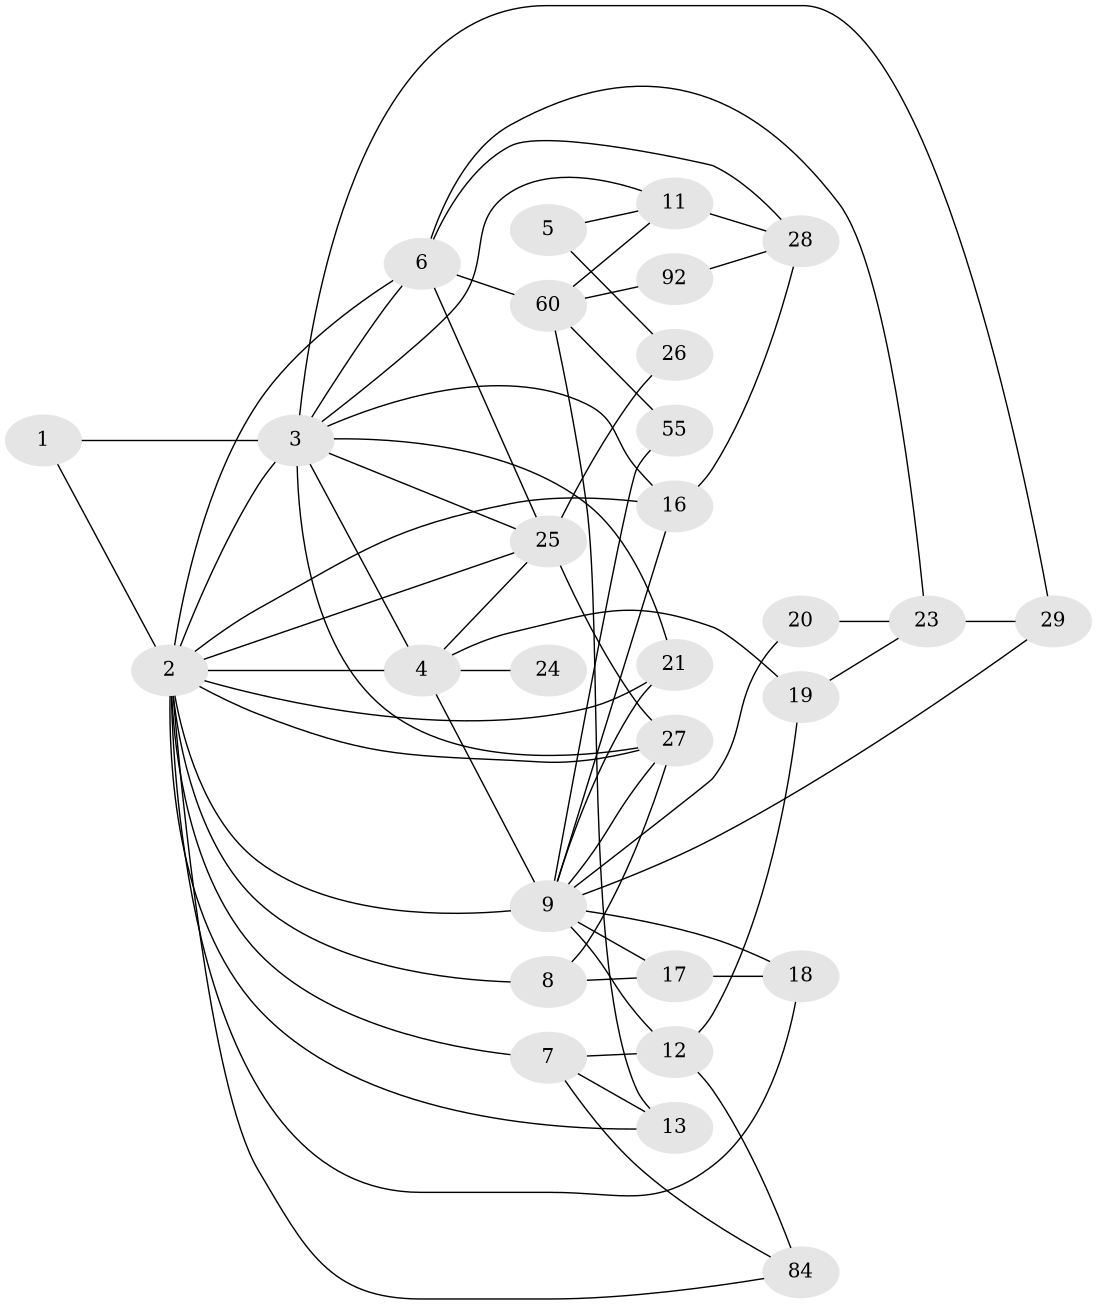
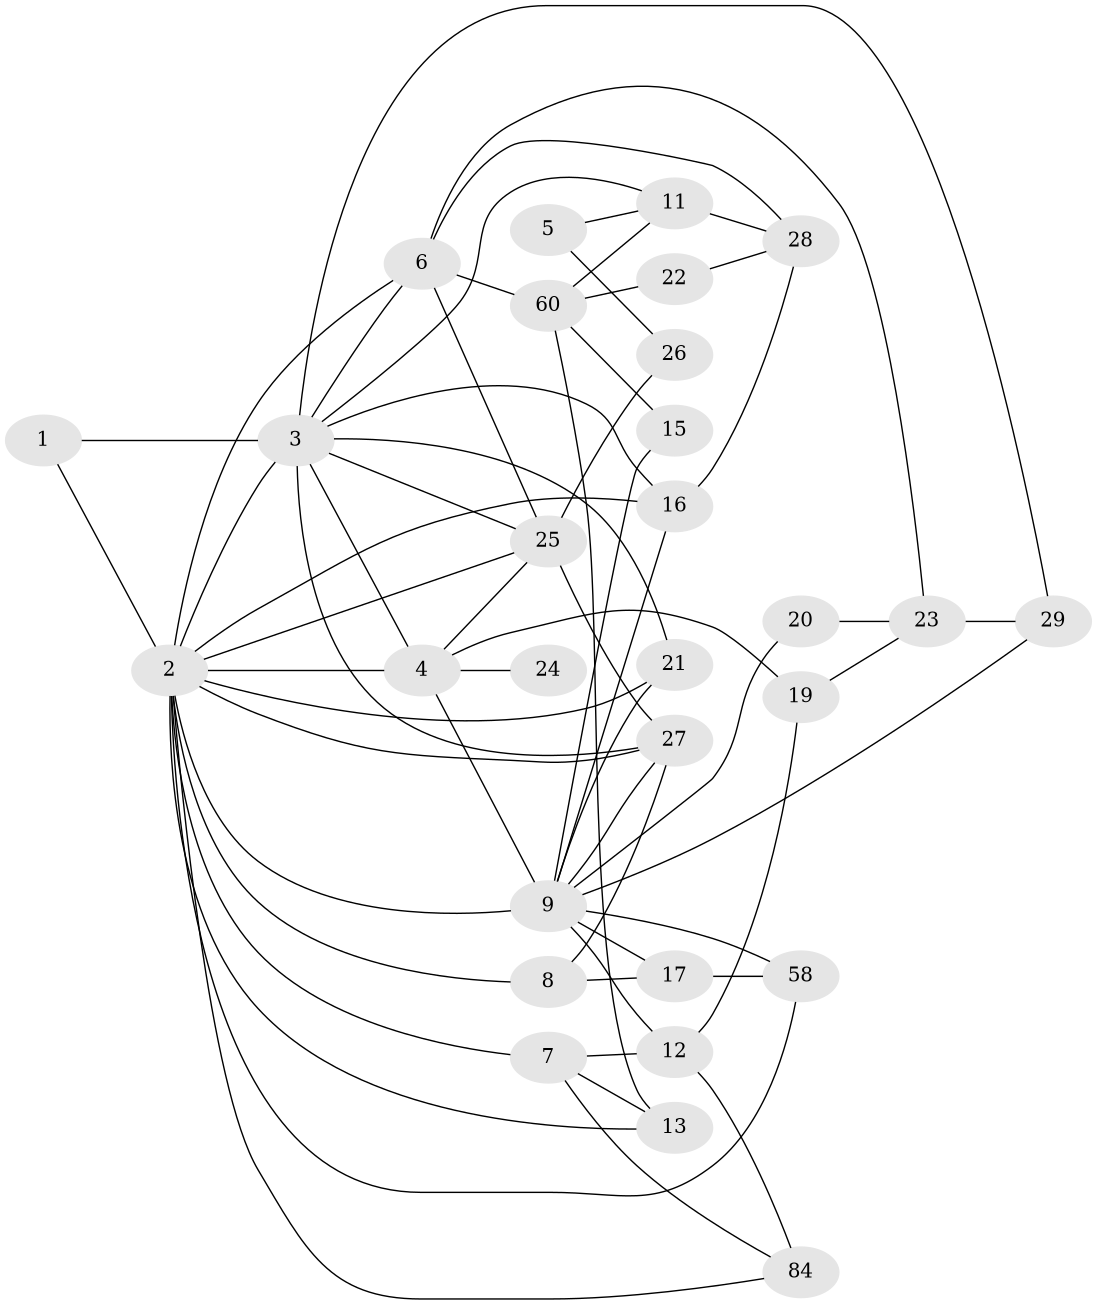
node "92": label "92" -> "22"
node "55": label "55" -> "15"
node "18": label "18" -> "58"
